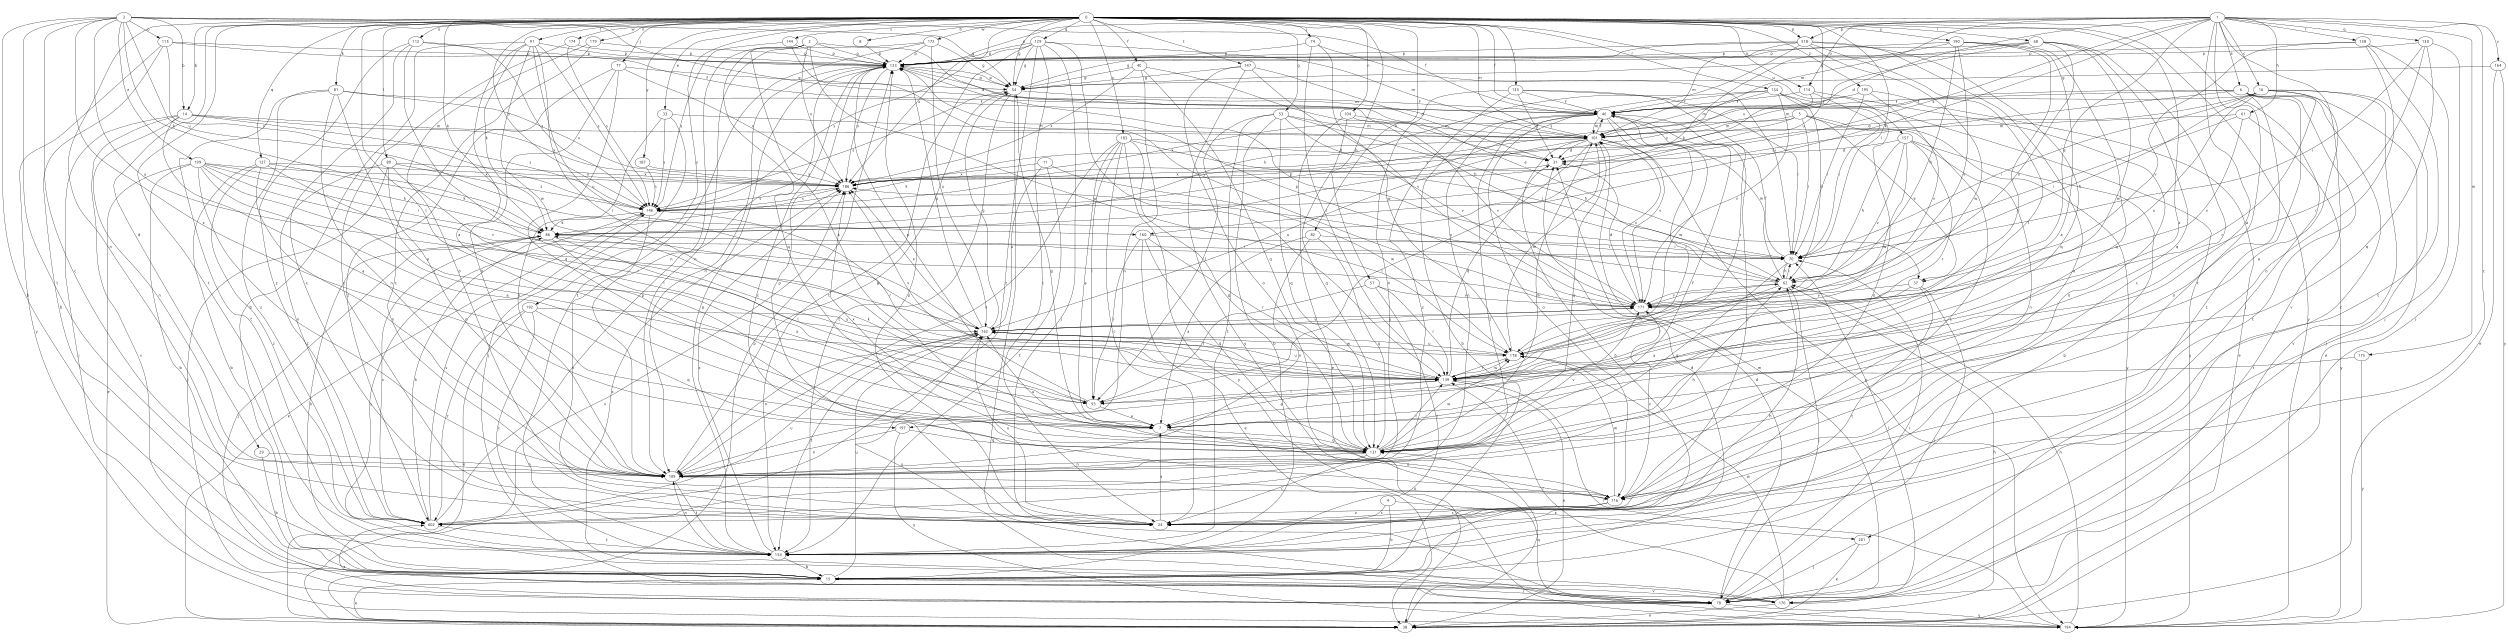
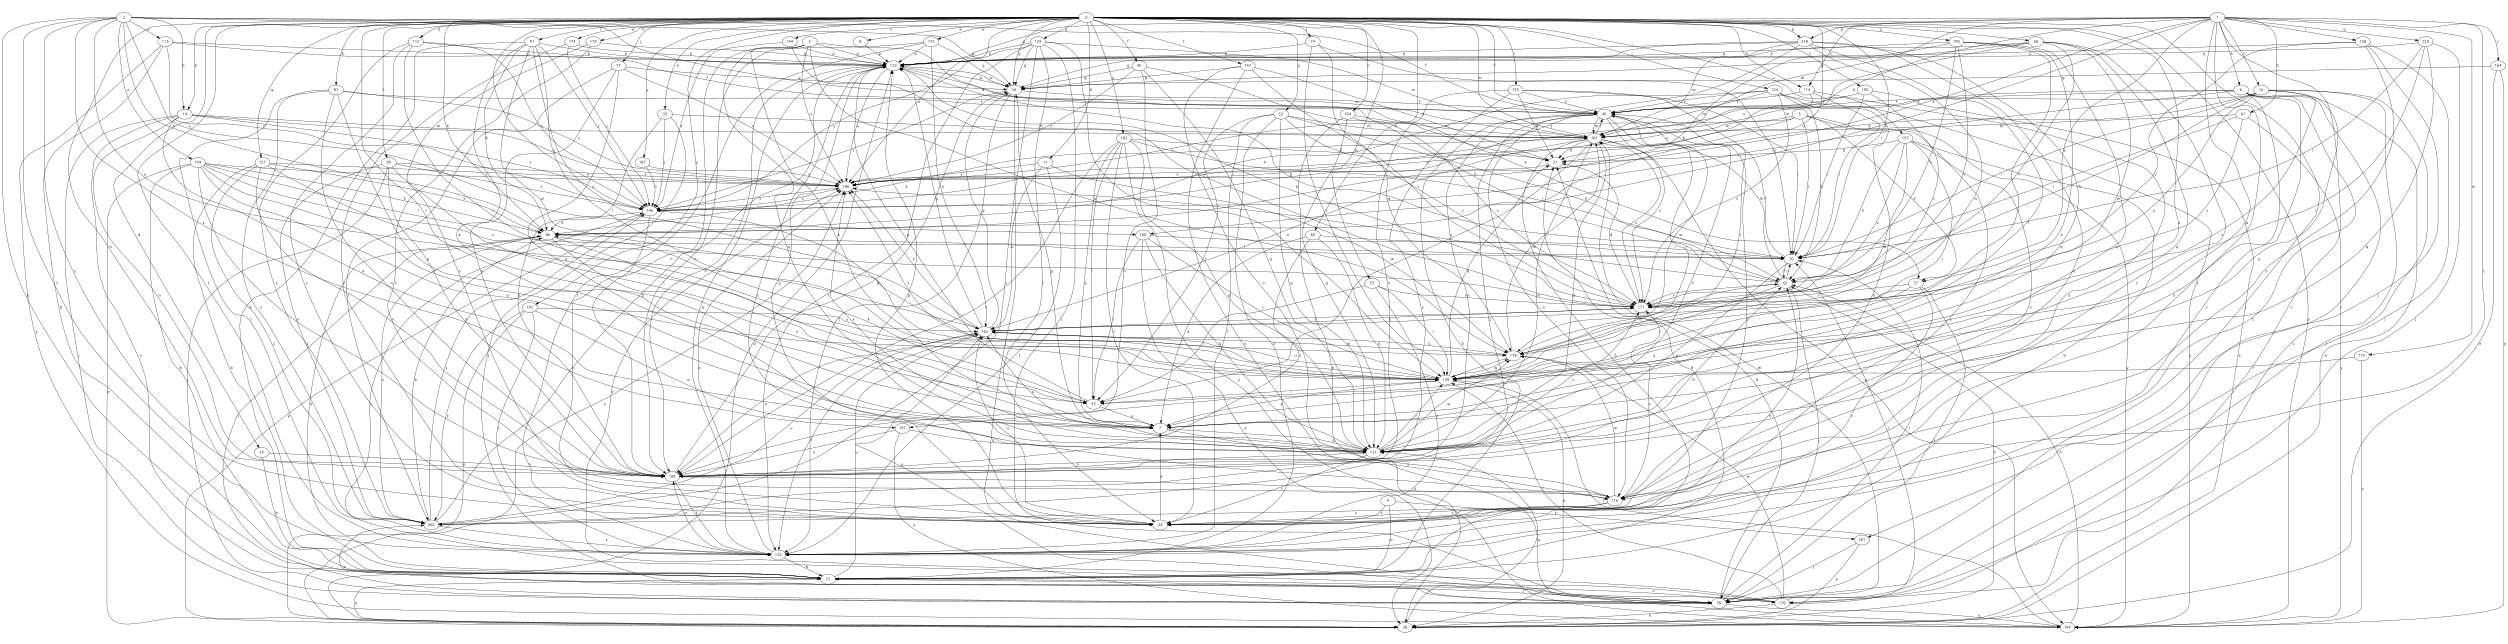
edge "0" -> "11": added, label "b"
